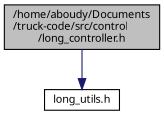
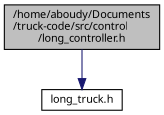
node "long_utils.h": label "long_utils.h" -> "long_truck.h"
